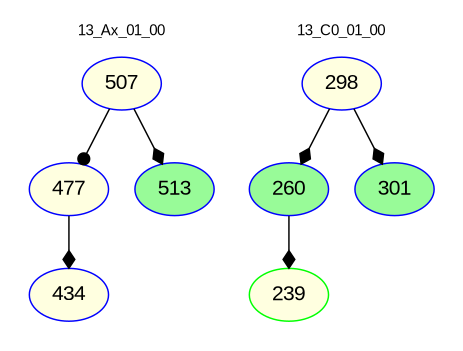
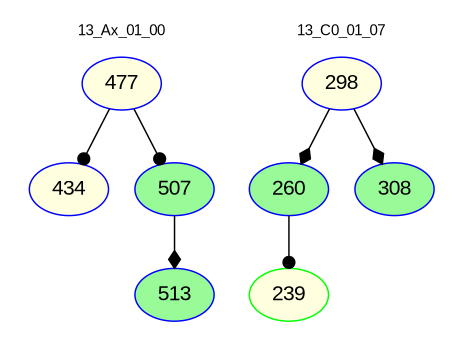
cluster "13_C0_01_00": label "13_C0_01_00" -> "13_C0_01_07"
node "507": fillcolor lightyellow -> palegreen
edge "507" -> "477": reversed
node "301": label "301" -> "308"
edge "477" -> "434": arrowhead diamond -> dot
edge "260" -> "239": arrowhead diamond -> dot
